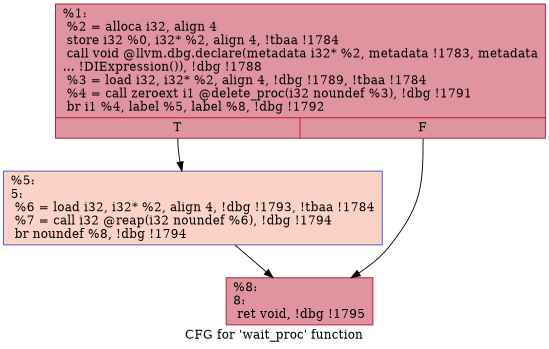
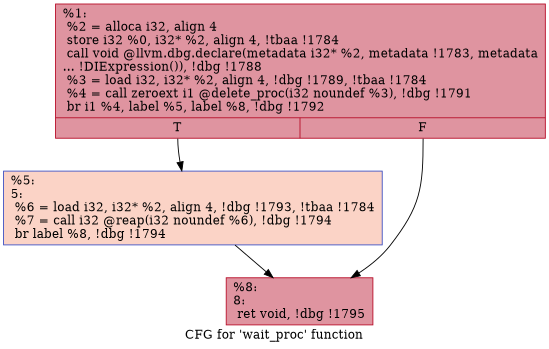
node "%5:": text "br noundef %8, !dbg !1794" -> "br label %8, !dbg !1794"
